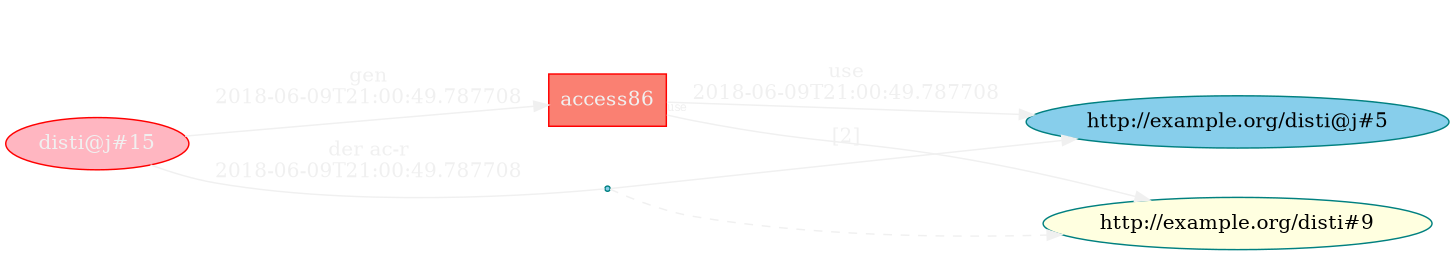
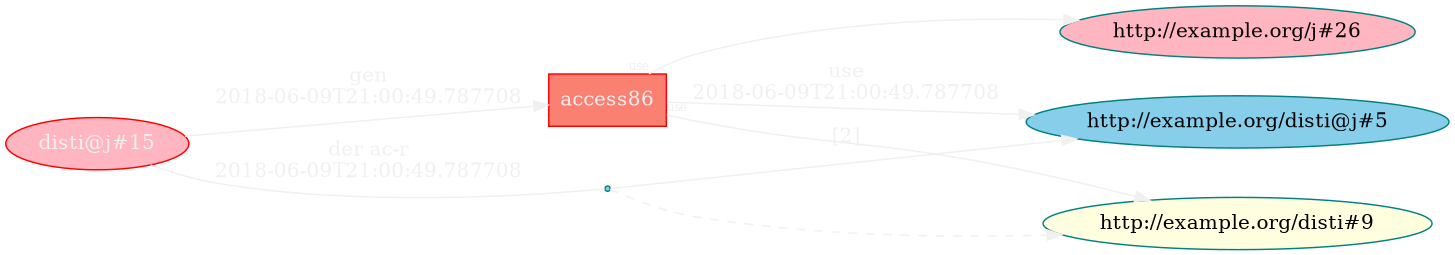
node "http://example.org/j#26": added
